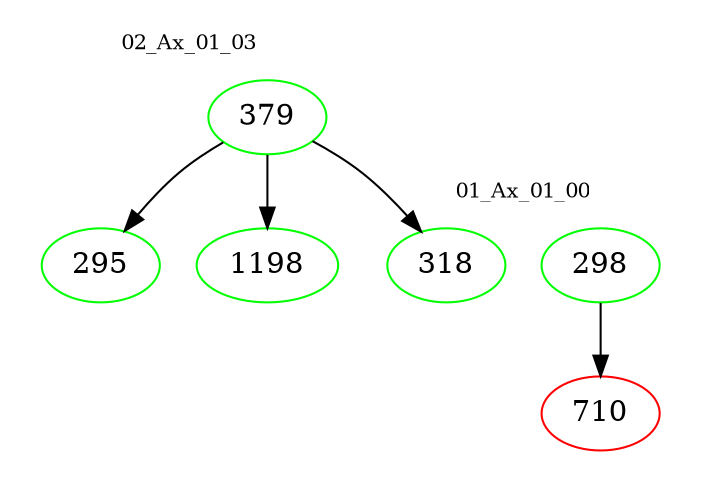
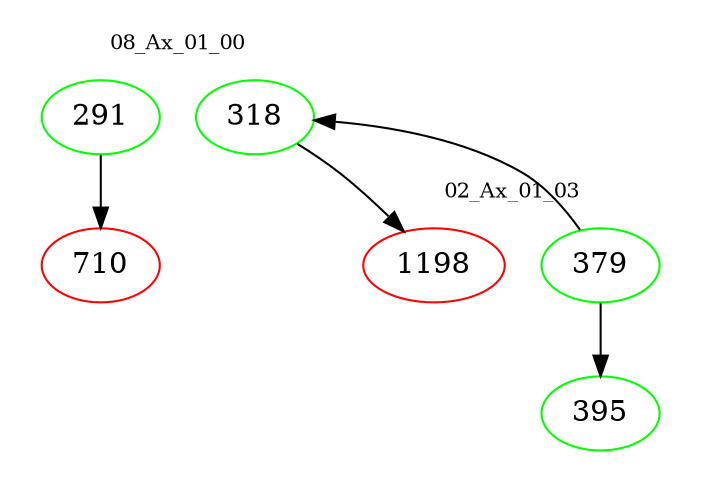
edge "379" -> "1198": now "318" -> "1198"
cluster "01_Ax_01_00": label "01_Ax_01_00" -> "08_Ax_01_00"
node "295": label "295" -> "395"
node "1198": color green -> red
node "298": label "298" -> "291"
